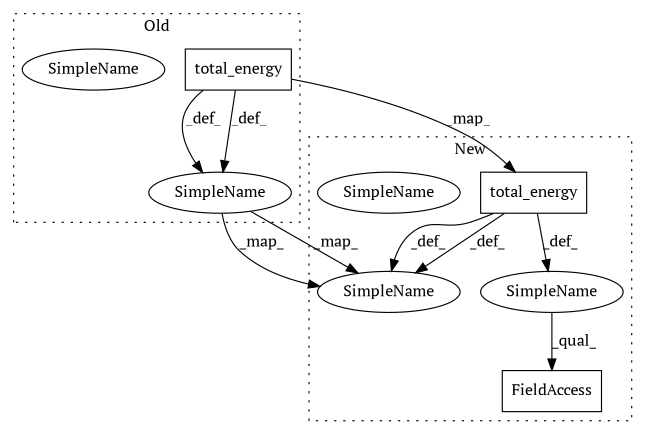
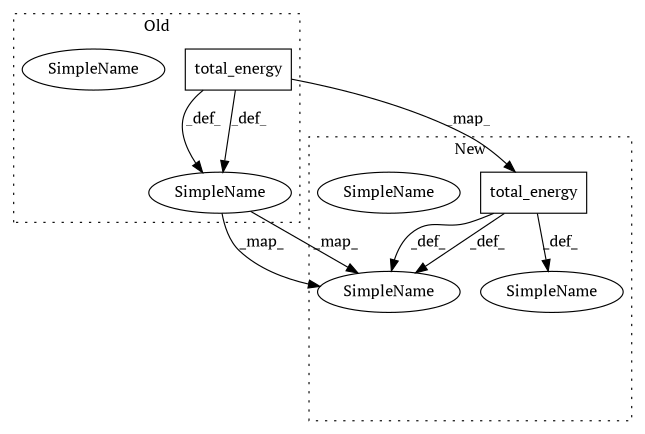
node "FieldAccess": removed
